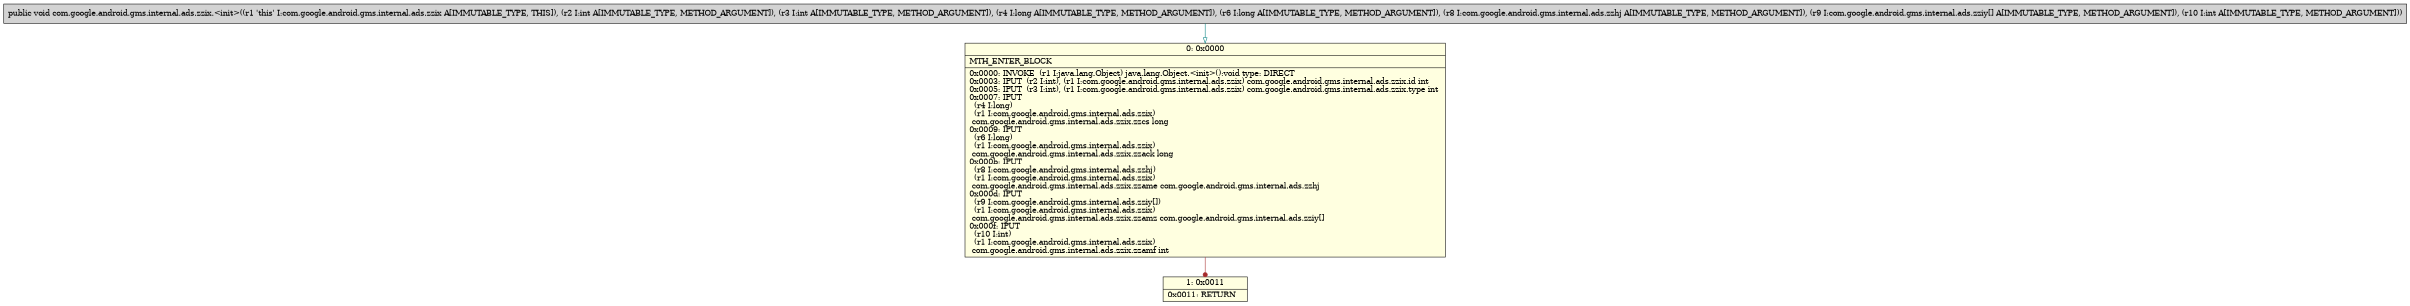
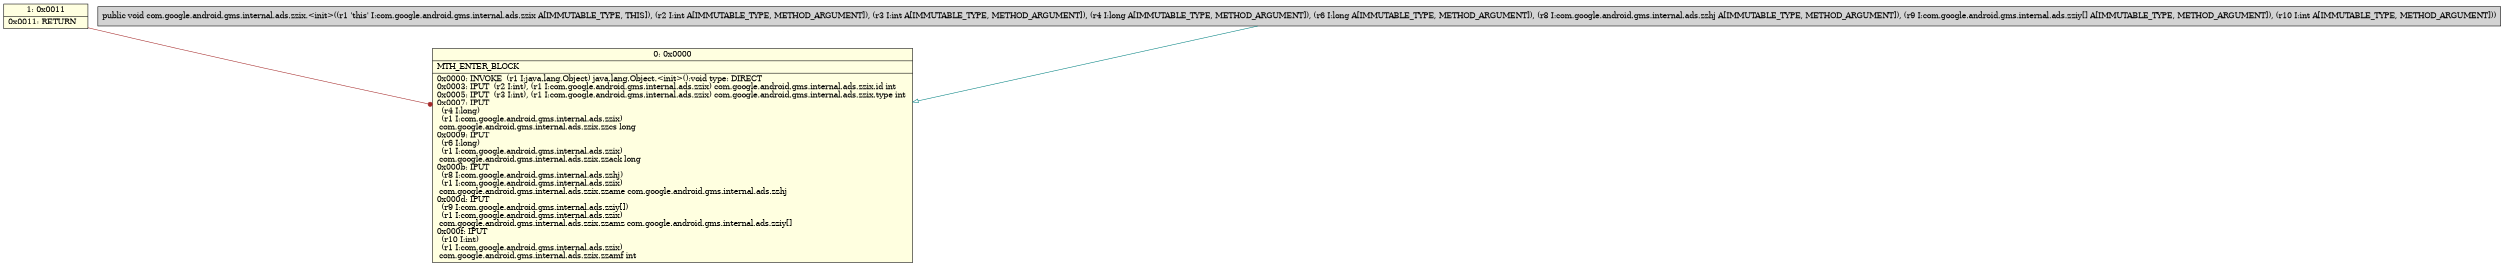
edge "0: 0x0000" -> "1: 0x0011": reversed
